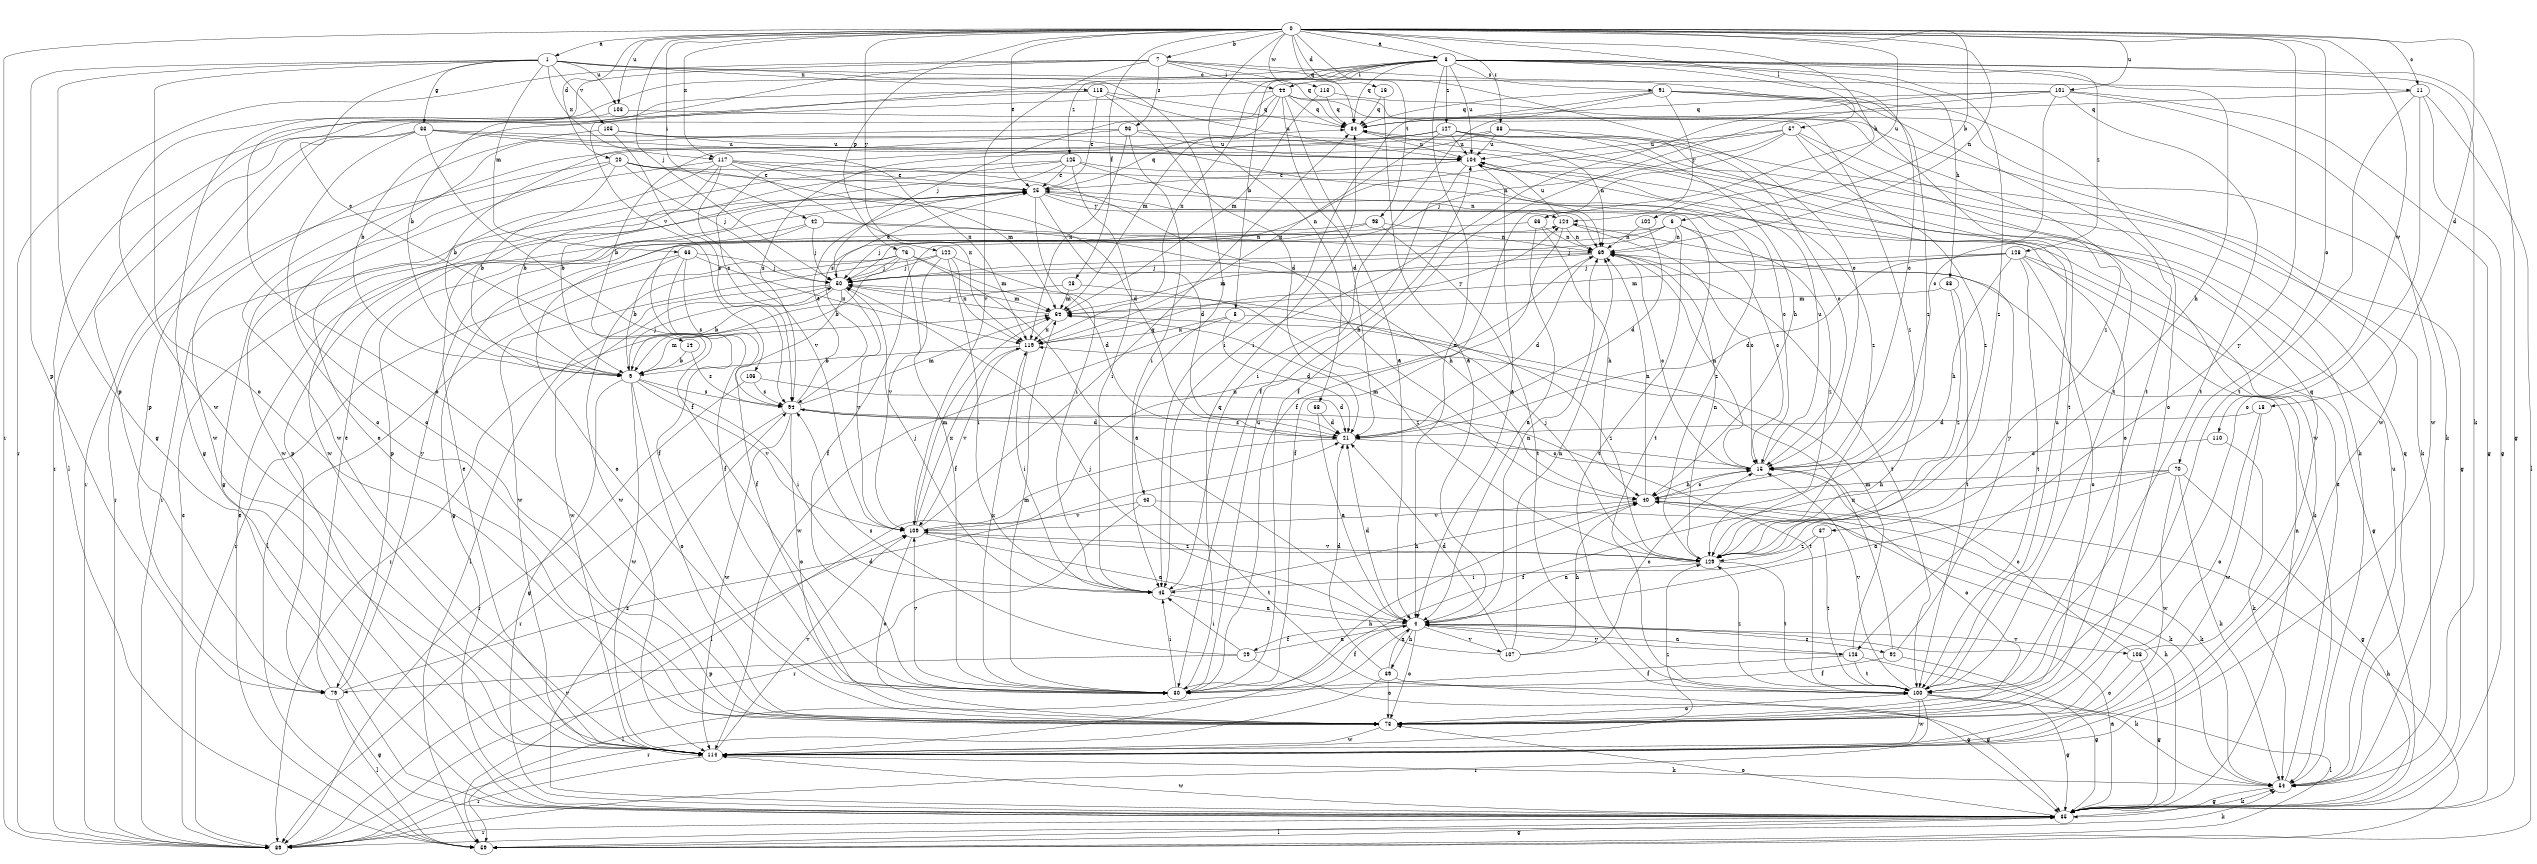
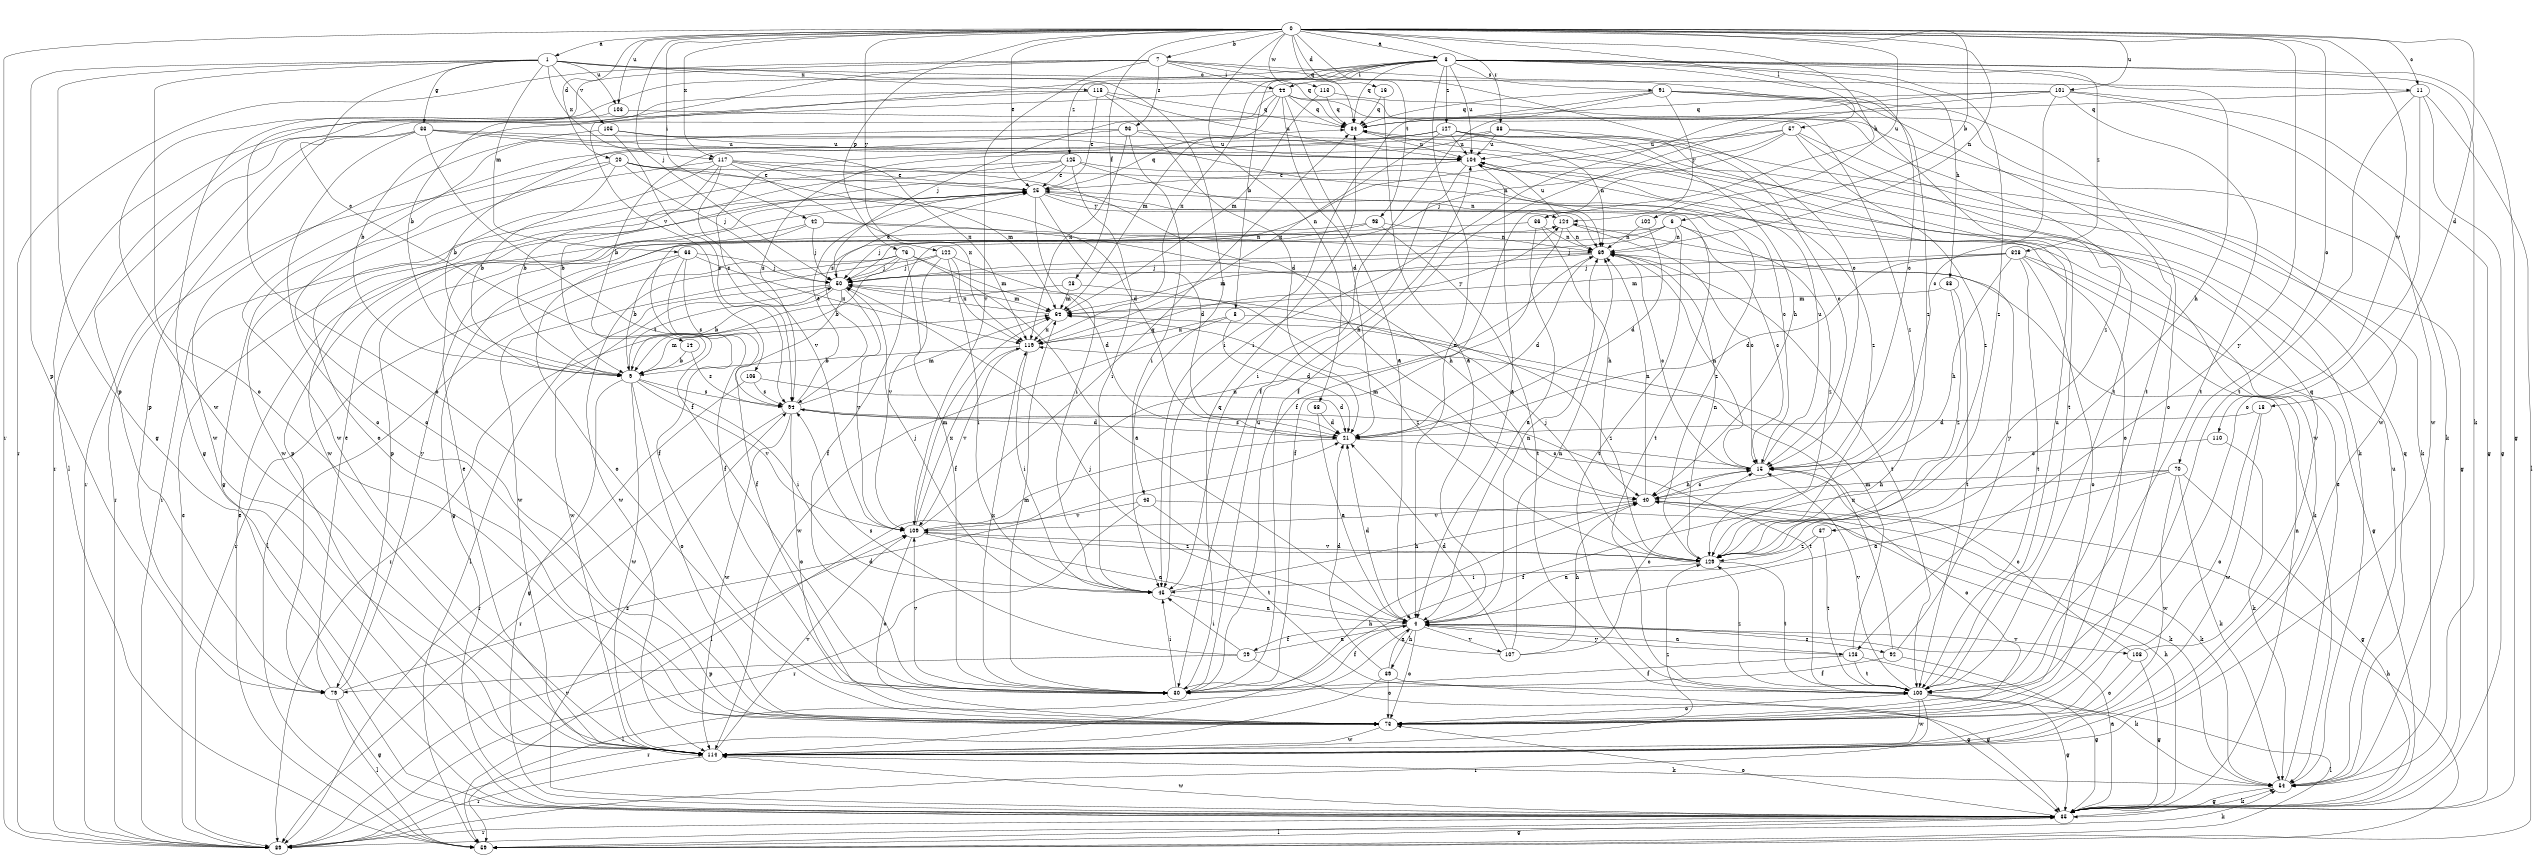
node "128": label "128" -> "328"
edge "9" -> "50": label "j" -> "t"
